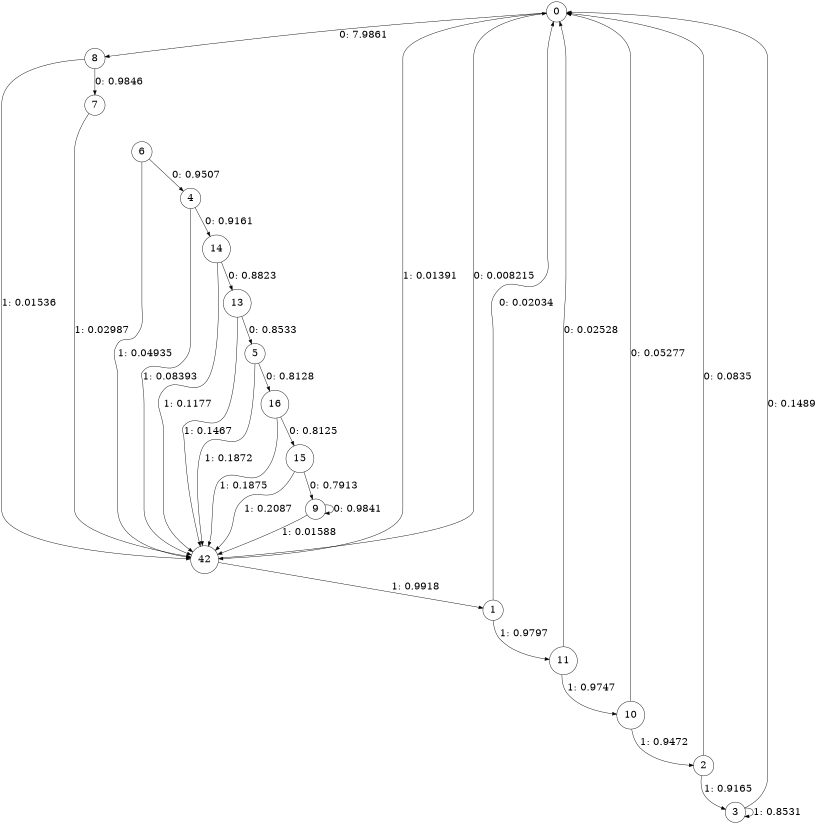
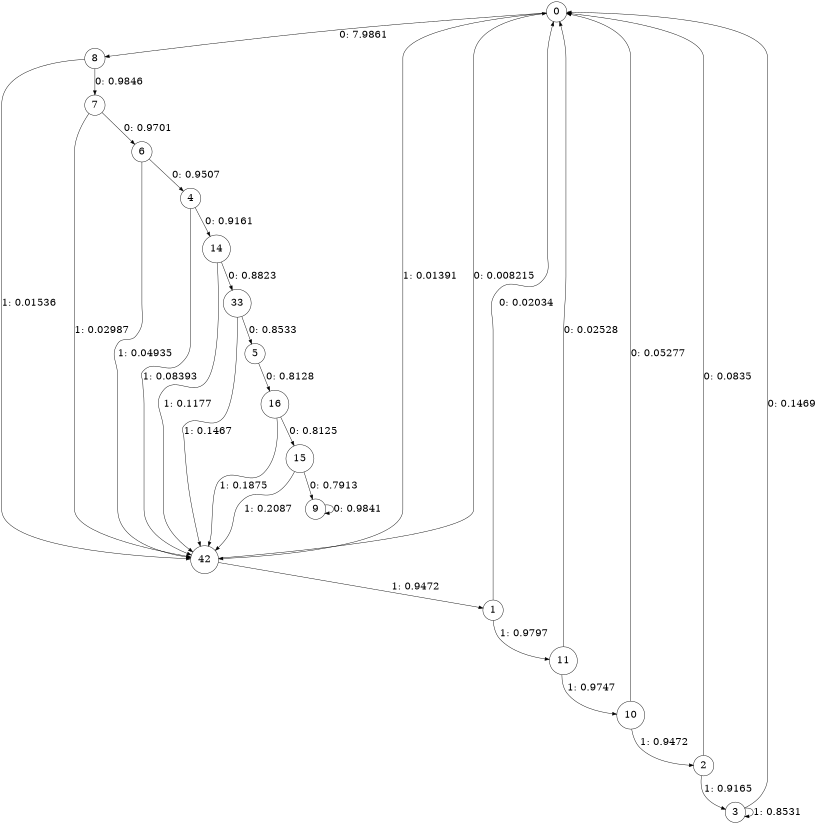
edge "7" -> "6": added, label "0: 0.9701"
node "13": label "13" -> "33"
edge "3" -> "0": label "0: 0.1489   " -> "0: 0.1469   "
edge "5" -> "42": removed, label "1: 0.1872"
edge "9" -> "42": removed, label "1: 0.01588"
edge "42" -> "1": label "1: 0.9918   " -> "1: 0.9472   "
